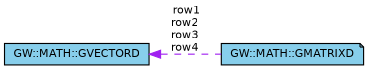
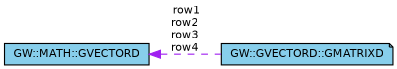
node "GW::MATH::GMATRIXD": label "GW::MATH::GMATRIXD" -> "GW::GVECTORD::GMATRIXD"
